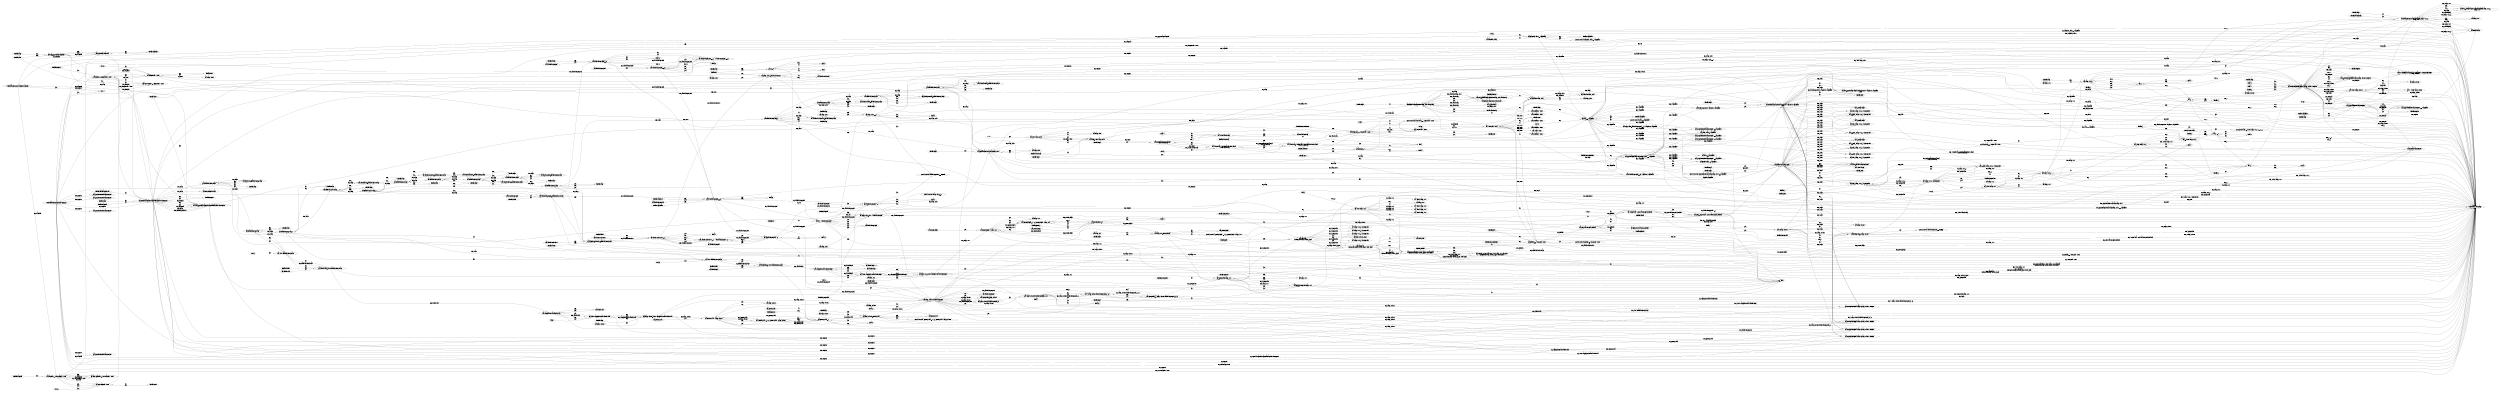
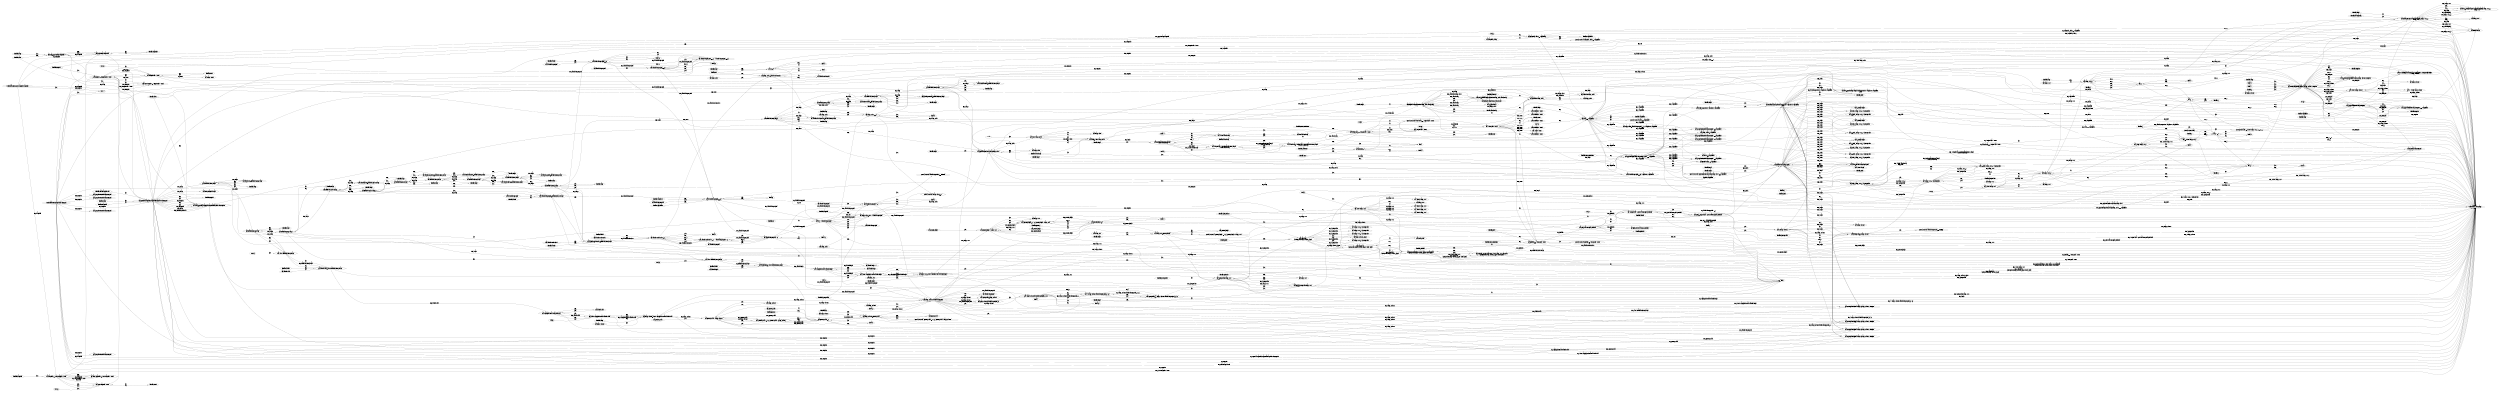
edge "(Call,image->colors == 0)" -> "(ControlStructure,if (dib_info.compression == BI_RLE4))": now "(Call,image->colors == 0)" -> "(ControlStructure,if (image->colors == 0))"
edge "1000643" -> "(Call,(size_t) image->rows)": label "DDG: 32" -> "AST: "
edge "(Identifier,count)" -> "(MethodReturn,static Image *)": now "(Call,AcquireQuantumMemory(length, 4*sizeof(*dib_colormap)))" -> "(MethodReturn,static Image *)"
node "(Call,MagickAbsoluteValue(dib_info.width))": label "(Call,MagickAbsoluteValue(dib_info.width))" -> "(Call,MagickAbsoluteValue(char_info.width))"
